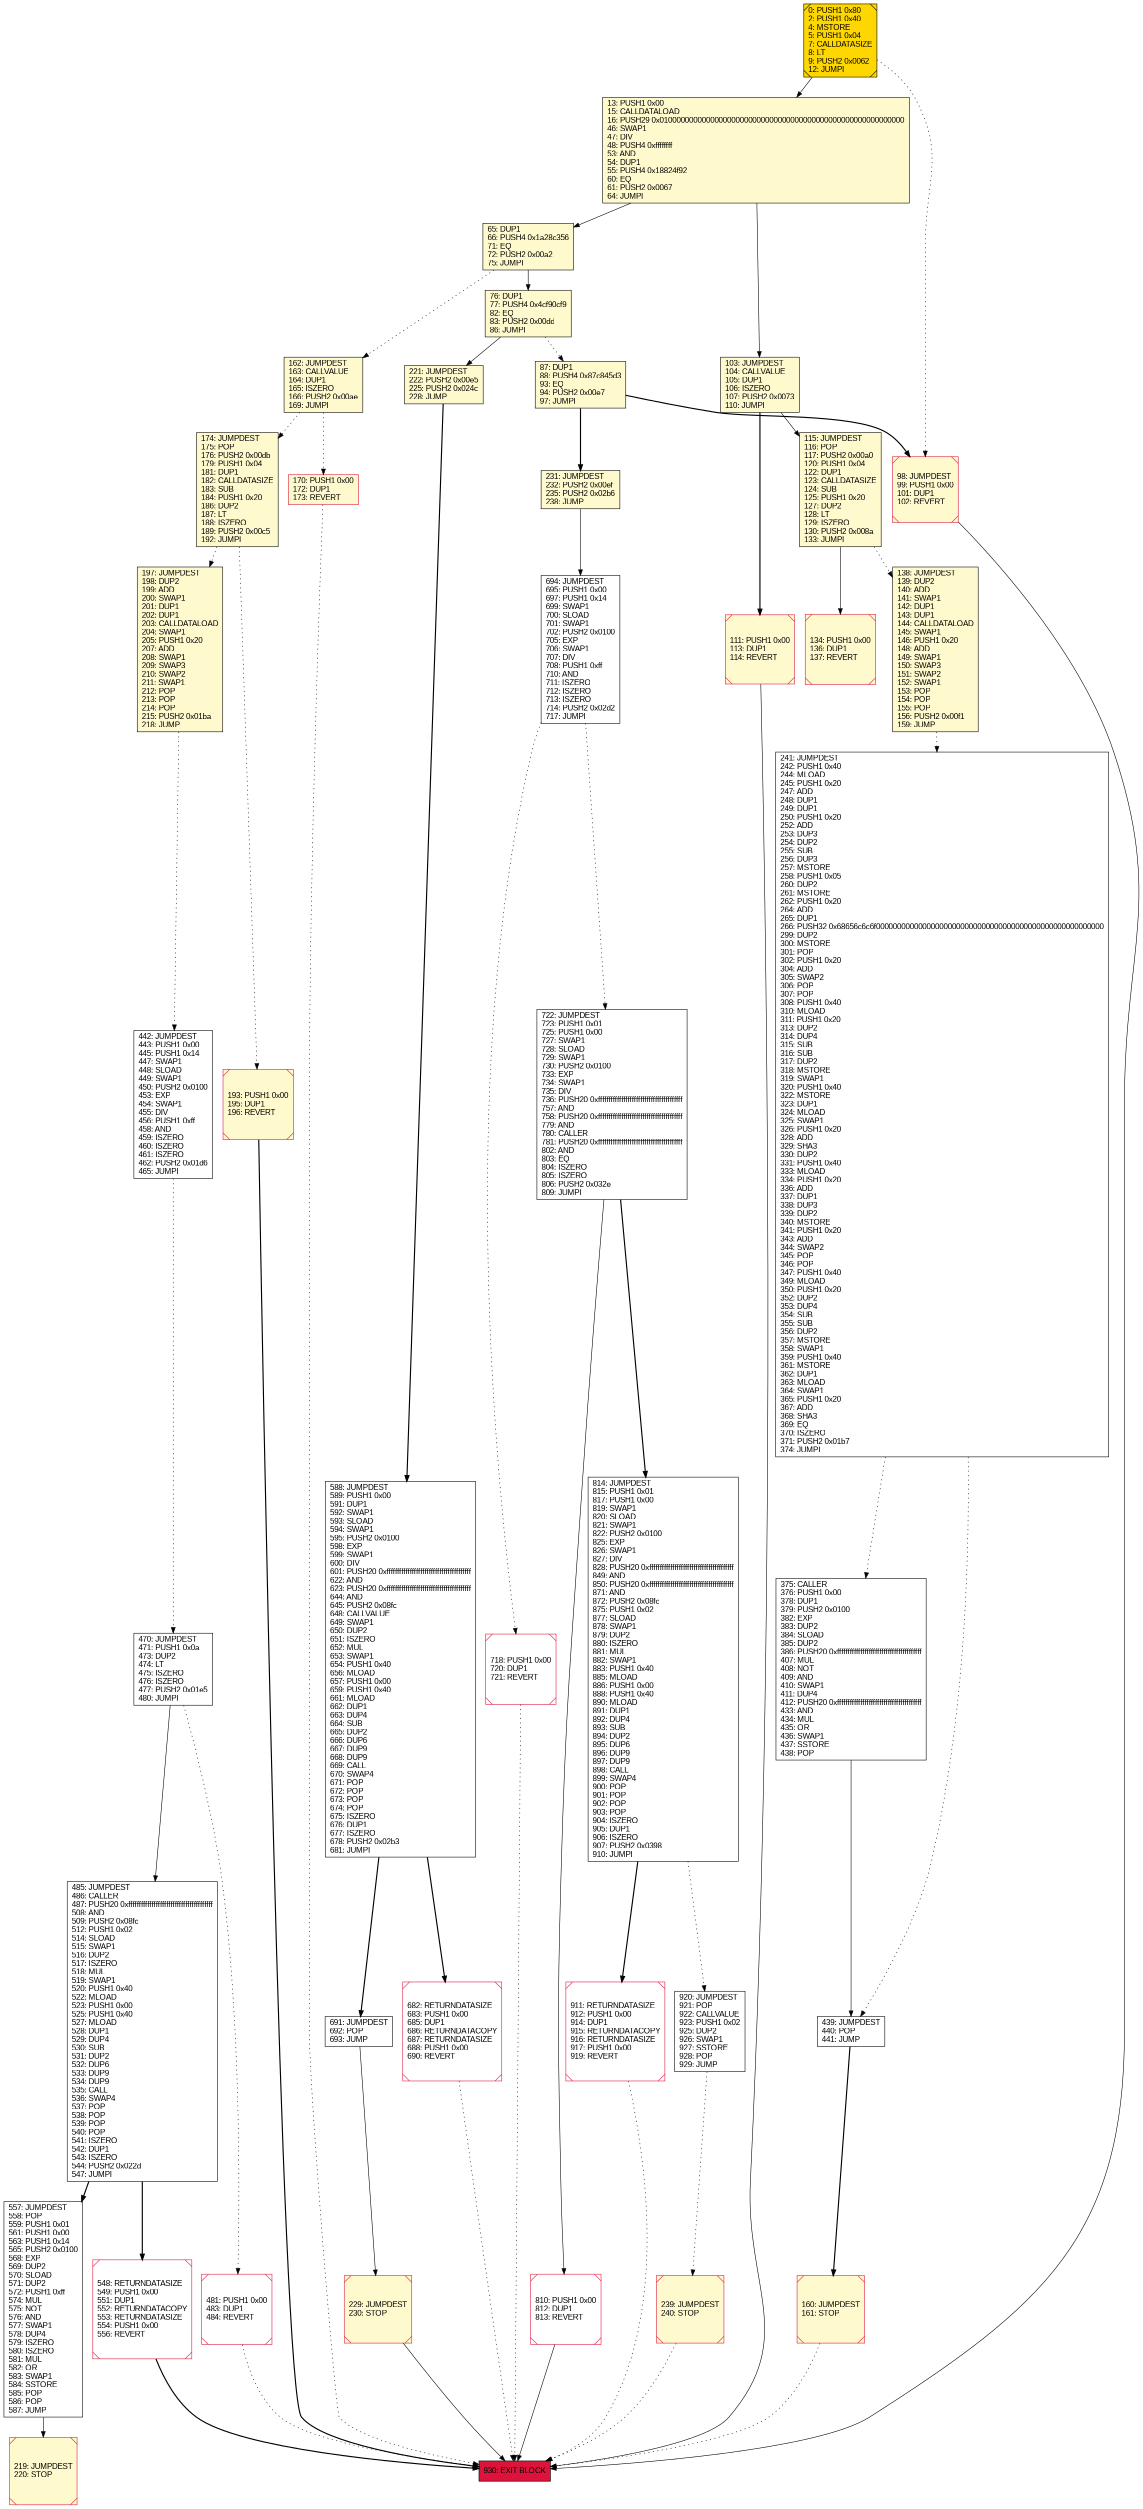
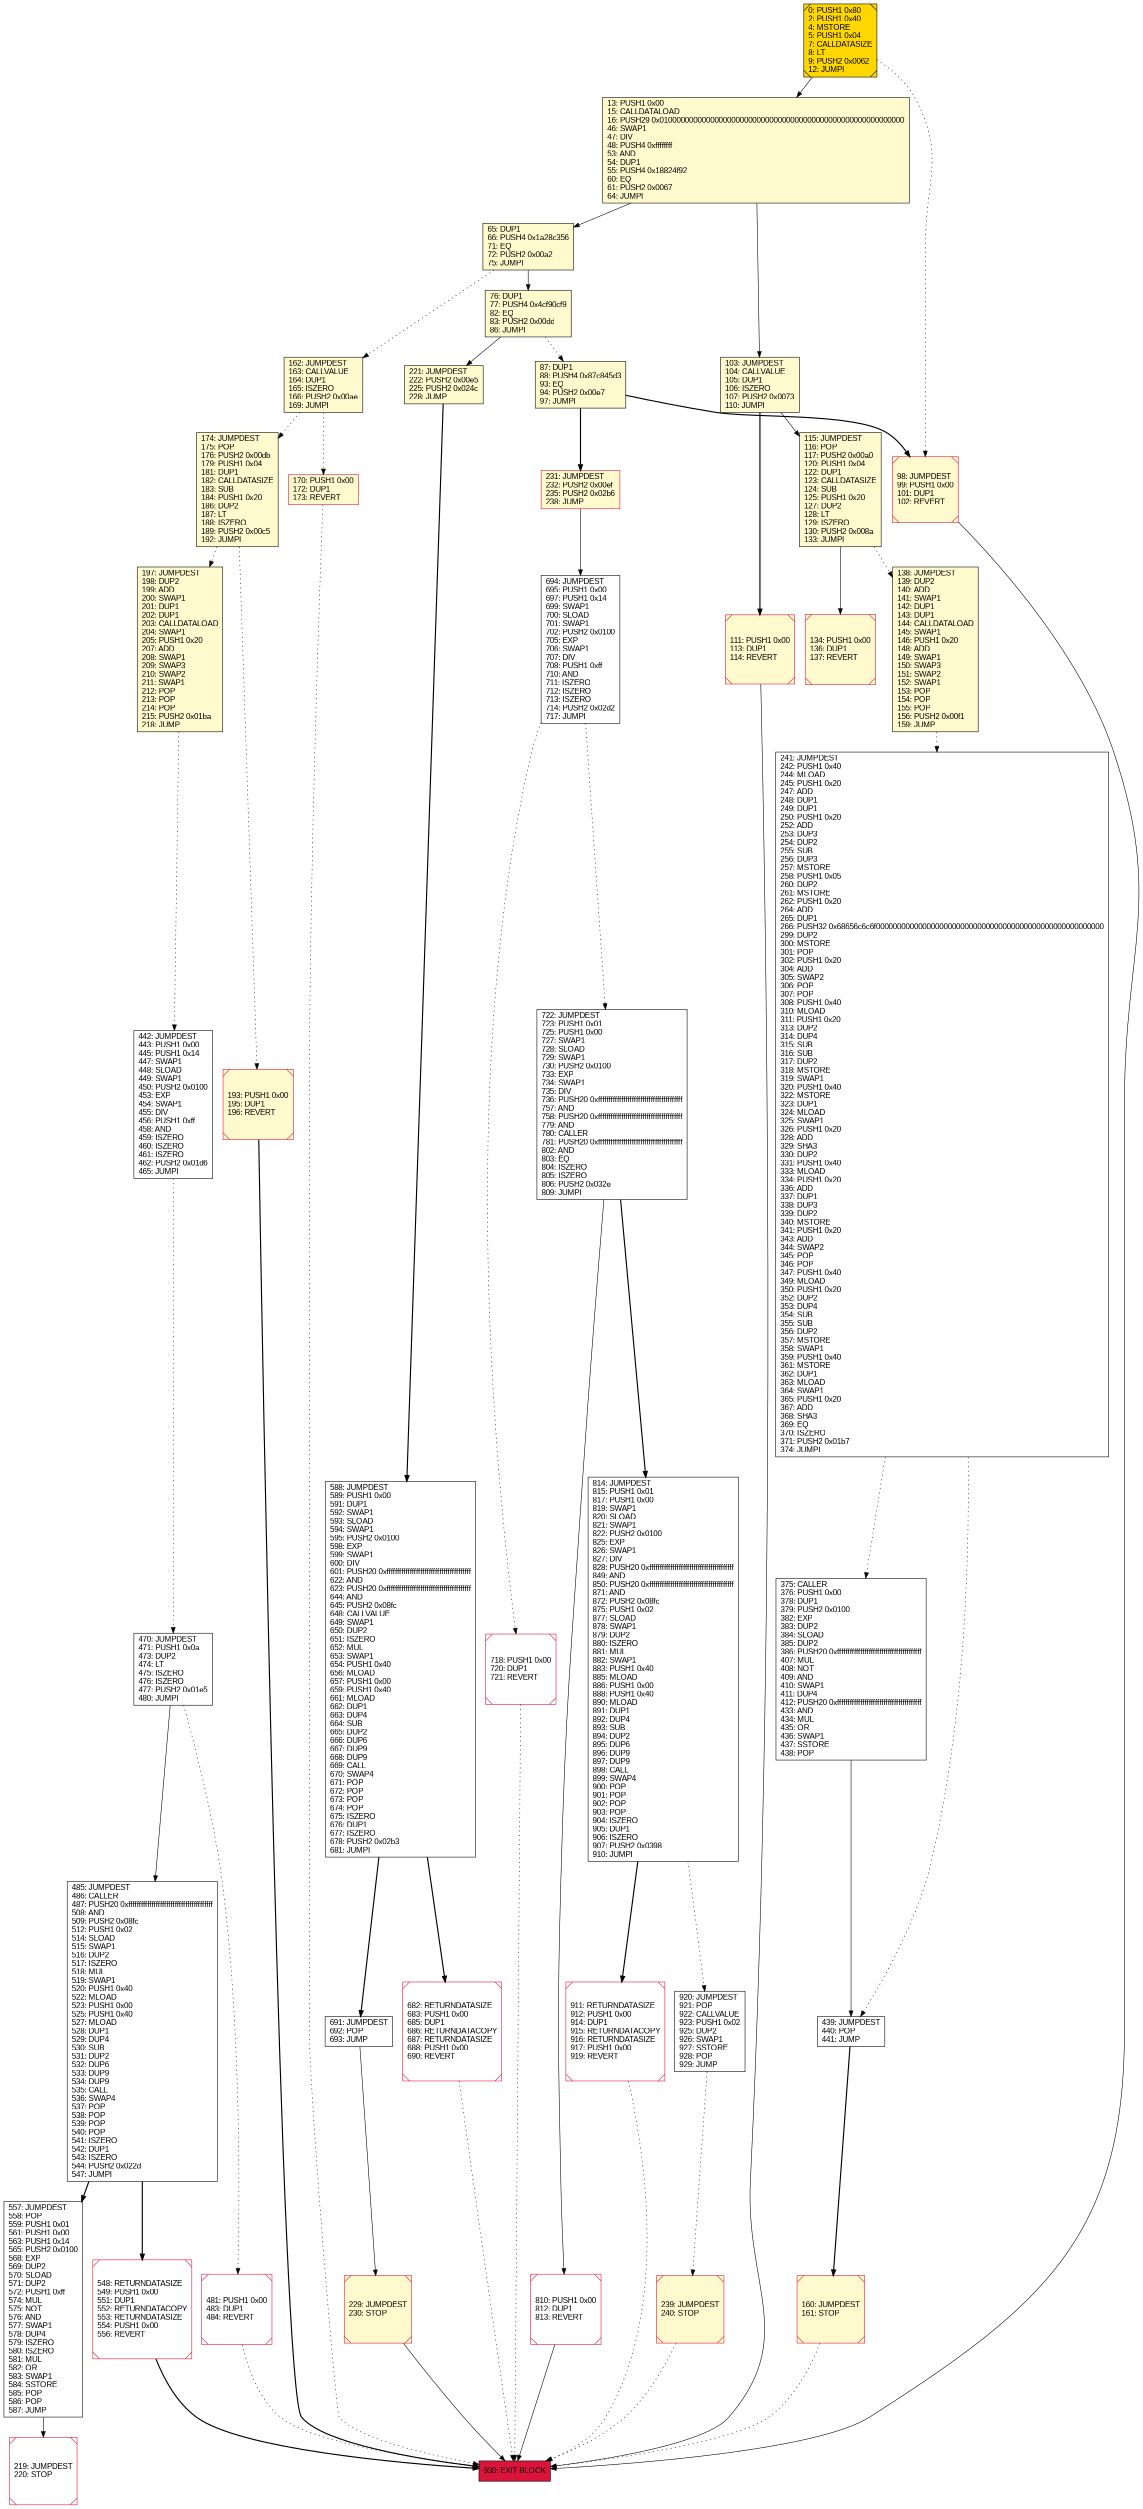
node "231: JUMPDEST 232: PUSH2 0x00ef 235: PUSH2 0x02b6 238: JUMP": color black -> crimson
node "219: JUMPDEST 220: STOP": fillcolor lemonchiffon -> white
